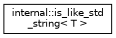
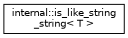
node "internal::is_like_std _string< T >": label "internal::is_like_std _string< T >" -> "internal::is_like_string _string< T >"
